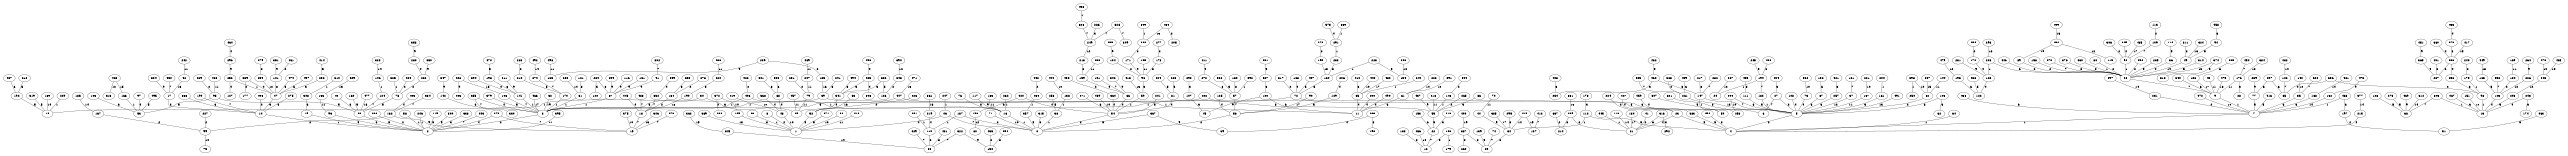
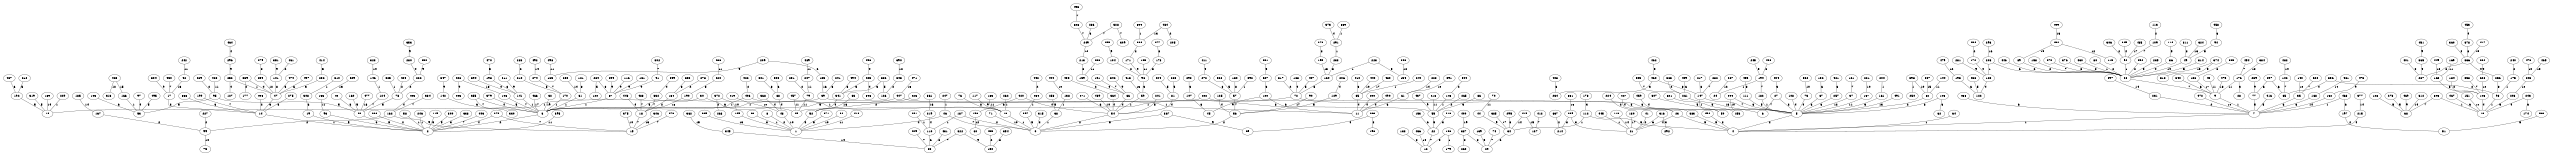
edge "169" -- "184": now "169" -- "163"
